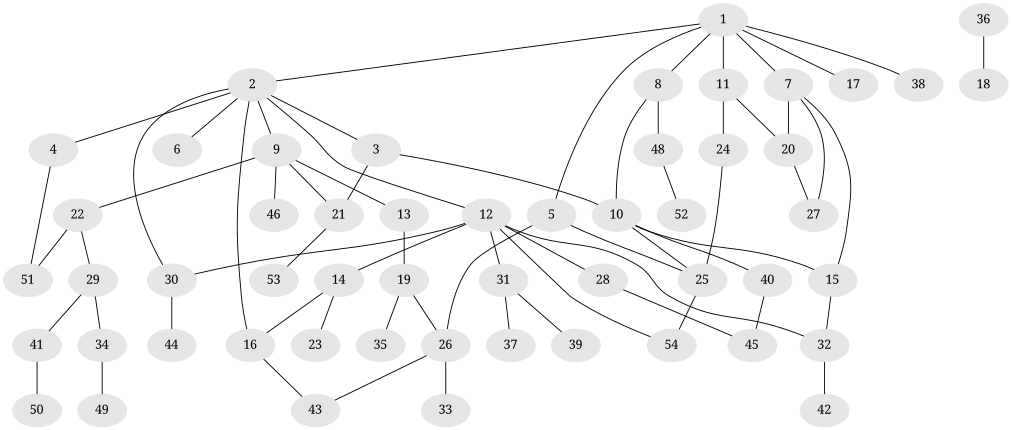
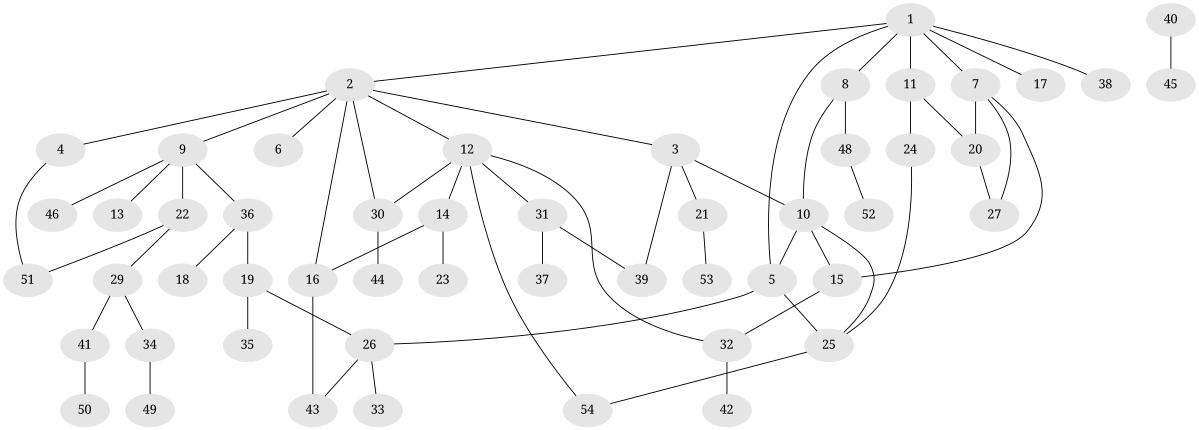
edge "9" -- "21": now "9" -- "36"
edge "3" -- "39": added
edge "10" -- "40": now "10" -- "5"
edge "13" -- "19": now "36" -- "19"
node "28": removed
